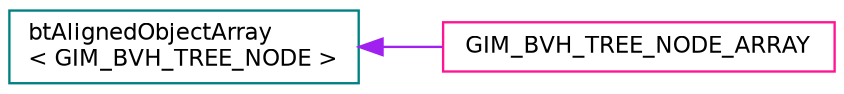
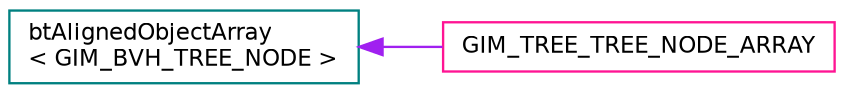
node "GIM_BVH_TREE_NODE_ARRAY": label "GIM_BVH_TREE_NODE_ARRAY" -> "GIM_TREE_TREE_NODE_ARRAY"
